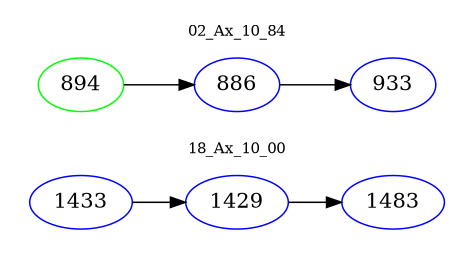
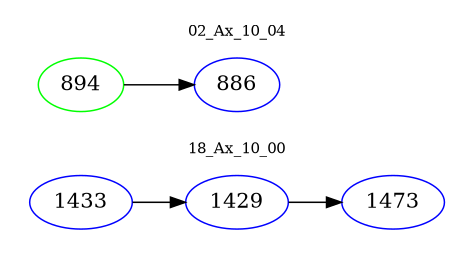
cluster "02_Ax_10_84": label "02_Ax_10_84" -> "02_Ax_10_04"
node "933": removed
node "1483": label "1483" -> "1473"
